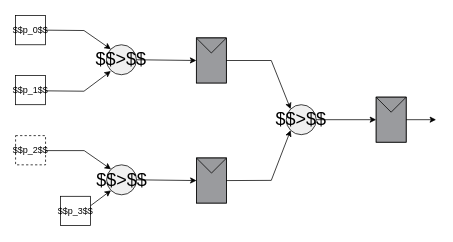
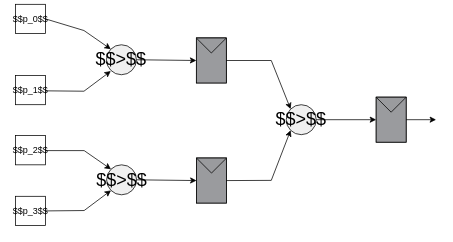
node "$$p_0$$": moved (30, 30) -> (30, 19)
node "$$p_2$$": style dashed -> solid
node "$$p_3$$": moved (75, 211) -> (30, 211)
